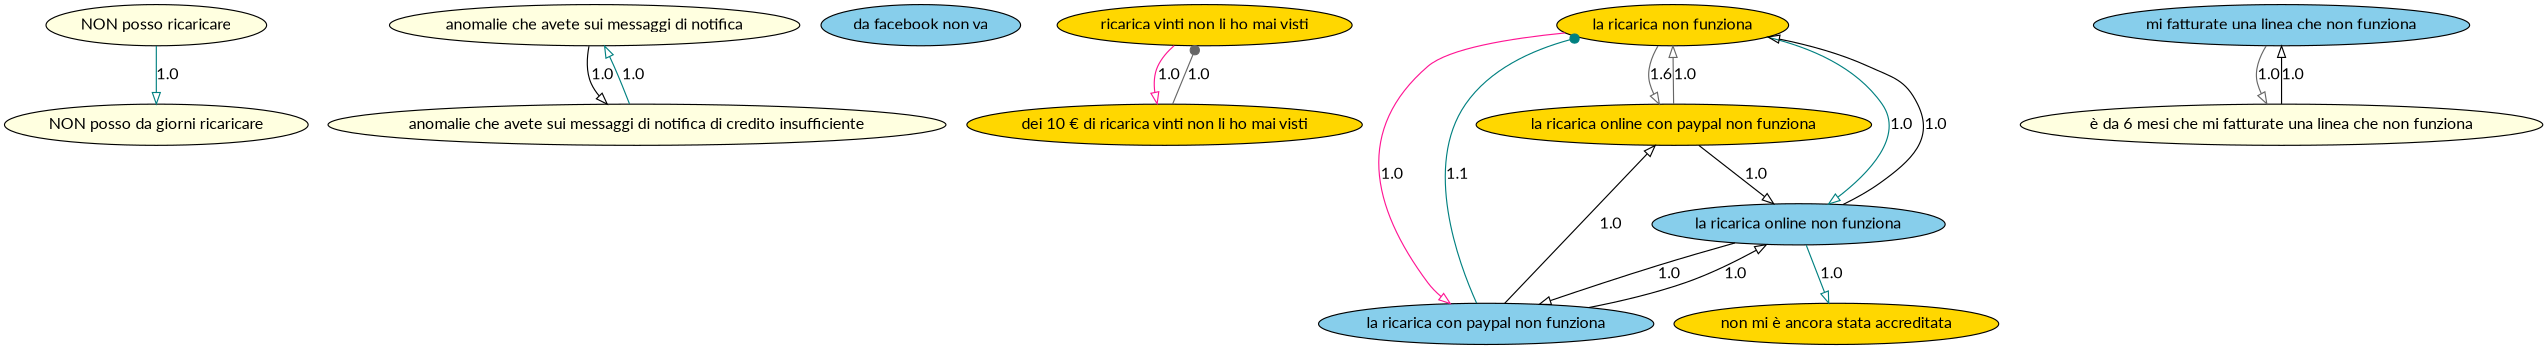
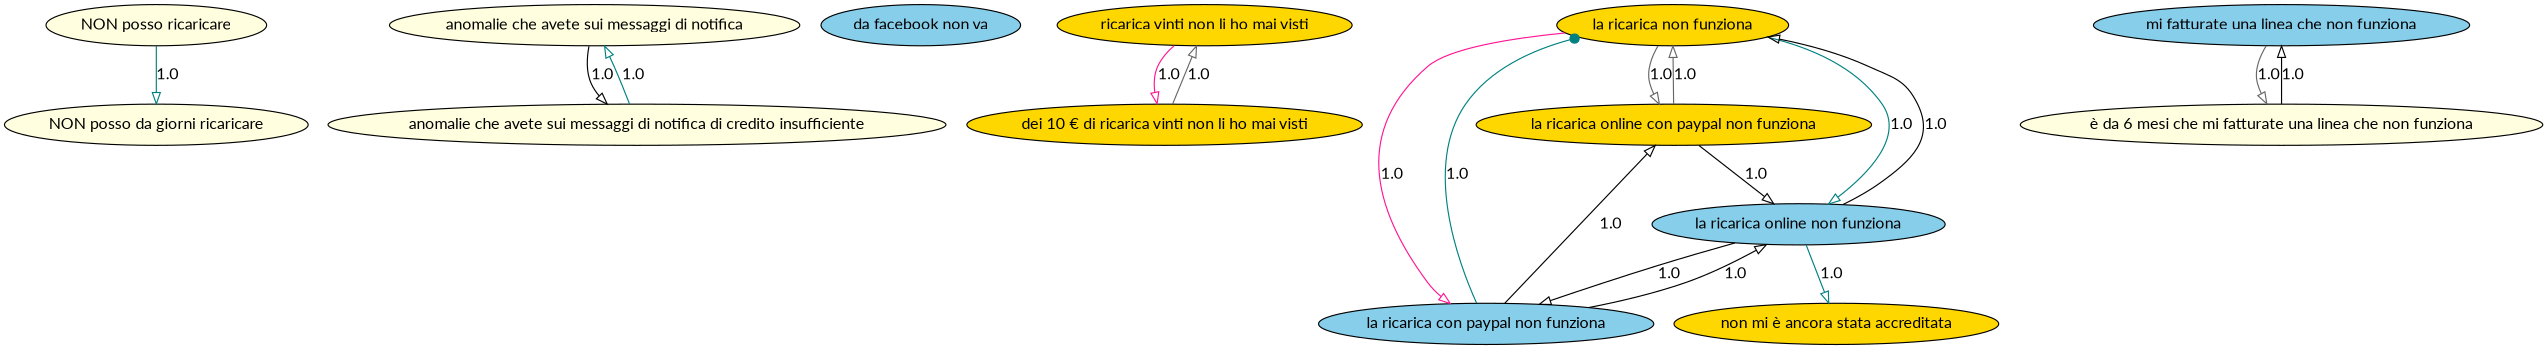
edge "la ricarica non funziona" -> "la ricarica online con paypal non funziona": label "1.6" -> "1.0"
edge "dei 10 € di ricarica vinti non li ho mai visti" -> "ricarica vinti non li ho mai visti": arrowhead dot -> onormal
edge "la ricarica con paypal non funziona" -> "la ricarica non funziona": label "1.1" -> "1.0"
